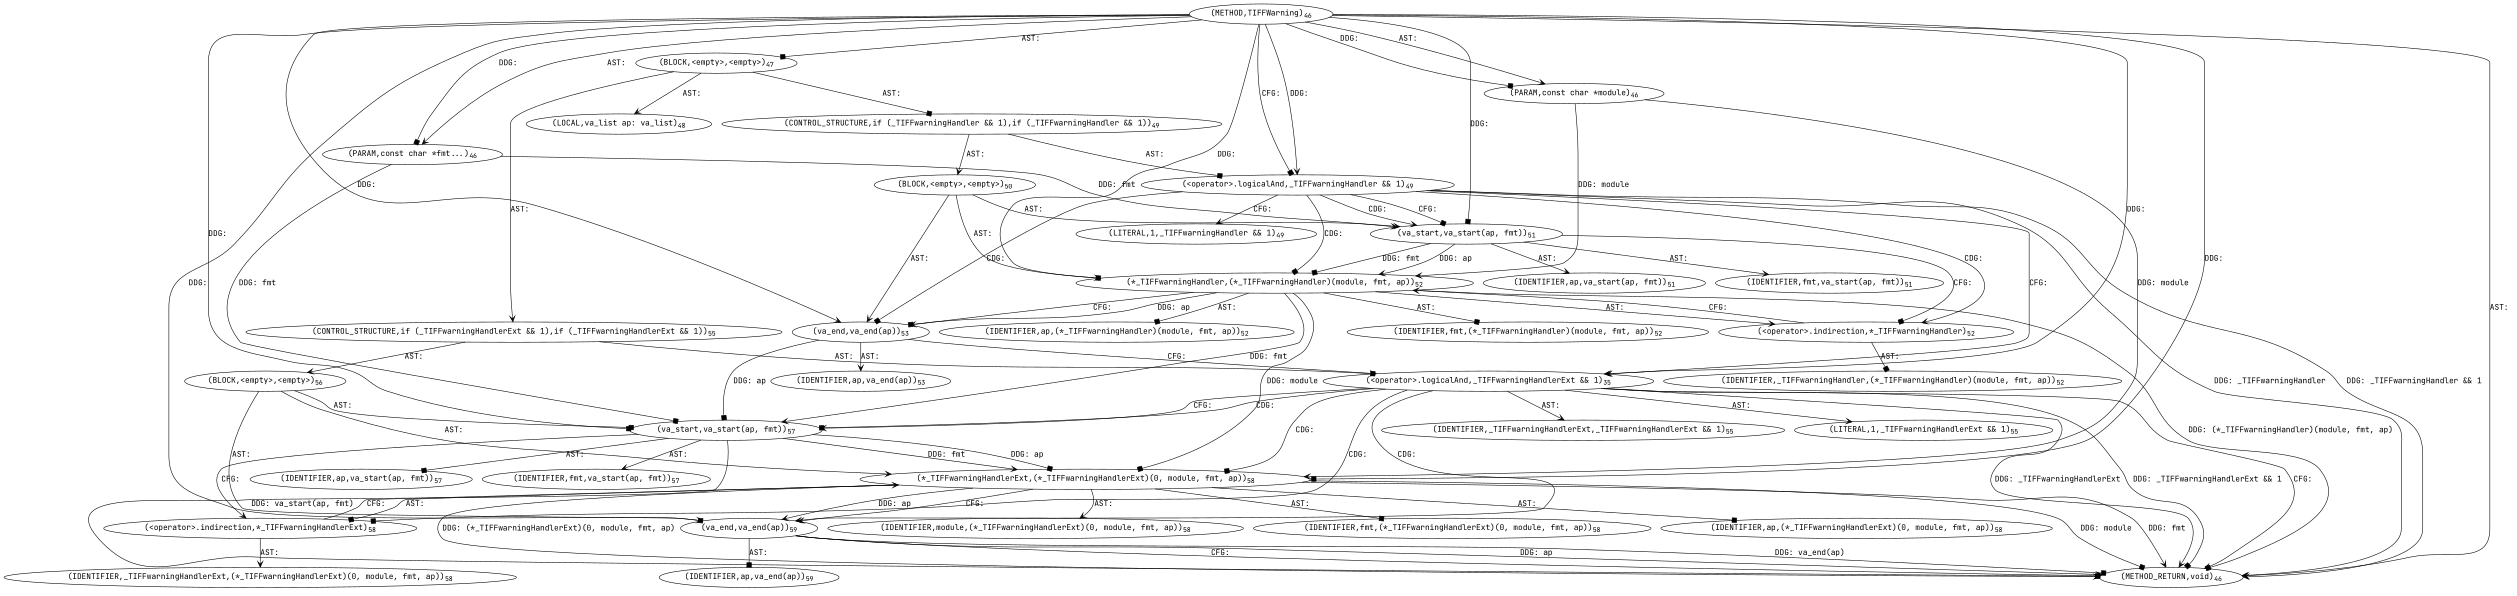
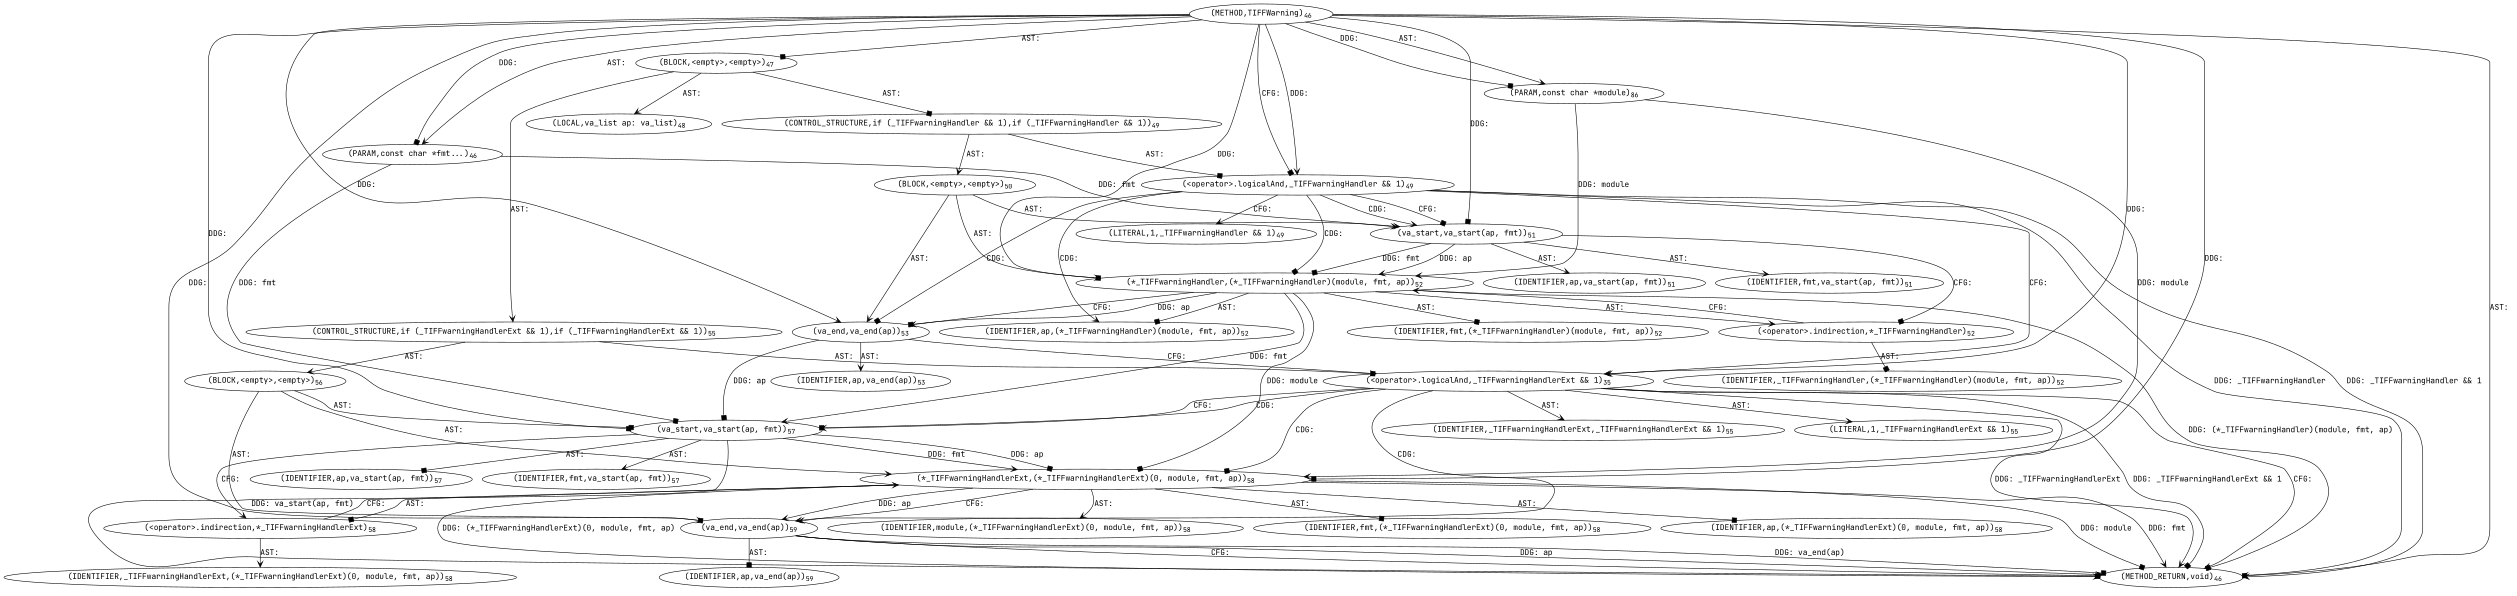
edge "(METHOD,TIFFWarning)" -> "(METHOD_RETURN,void)": arrowhead vee -> box
node "(PARAM,const char *module)": text "46" -> "86"
edge "(<operator>.logicalAnd,_TIFFwarningHandler && 1)" -> "(<operator>.indirection,*_TIFFwarningHandler)": now "(<operator>.logicalAnd,_TIFFwarningHandler && 1)" -> "(IDENTIFIER,ap,(*_TIFFwarningHandler)(module, fmt, ap))"
edge "(<operator>.logicalAnd,_TIFFwarningHandlerExt && 1)" -> "(<operator>.indirection,*_TIFFwarningHandlerExt)": removed, label "CDG:"
